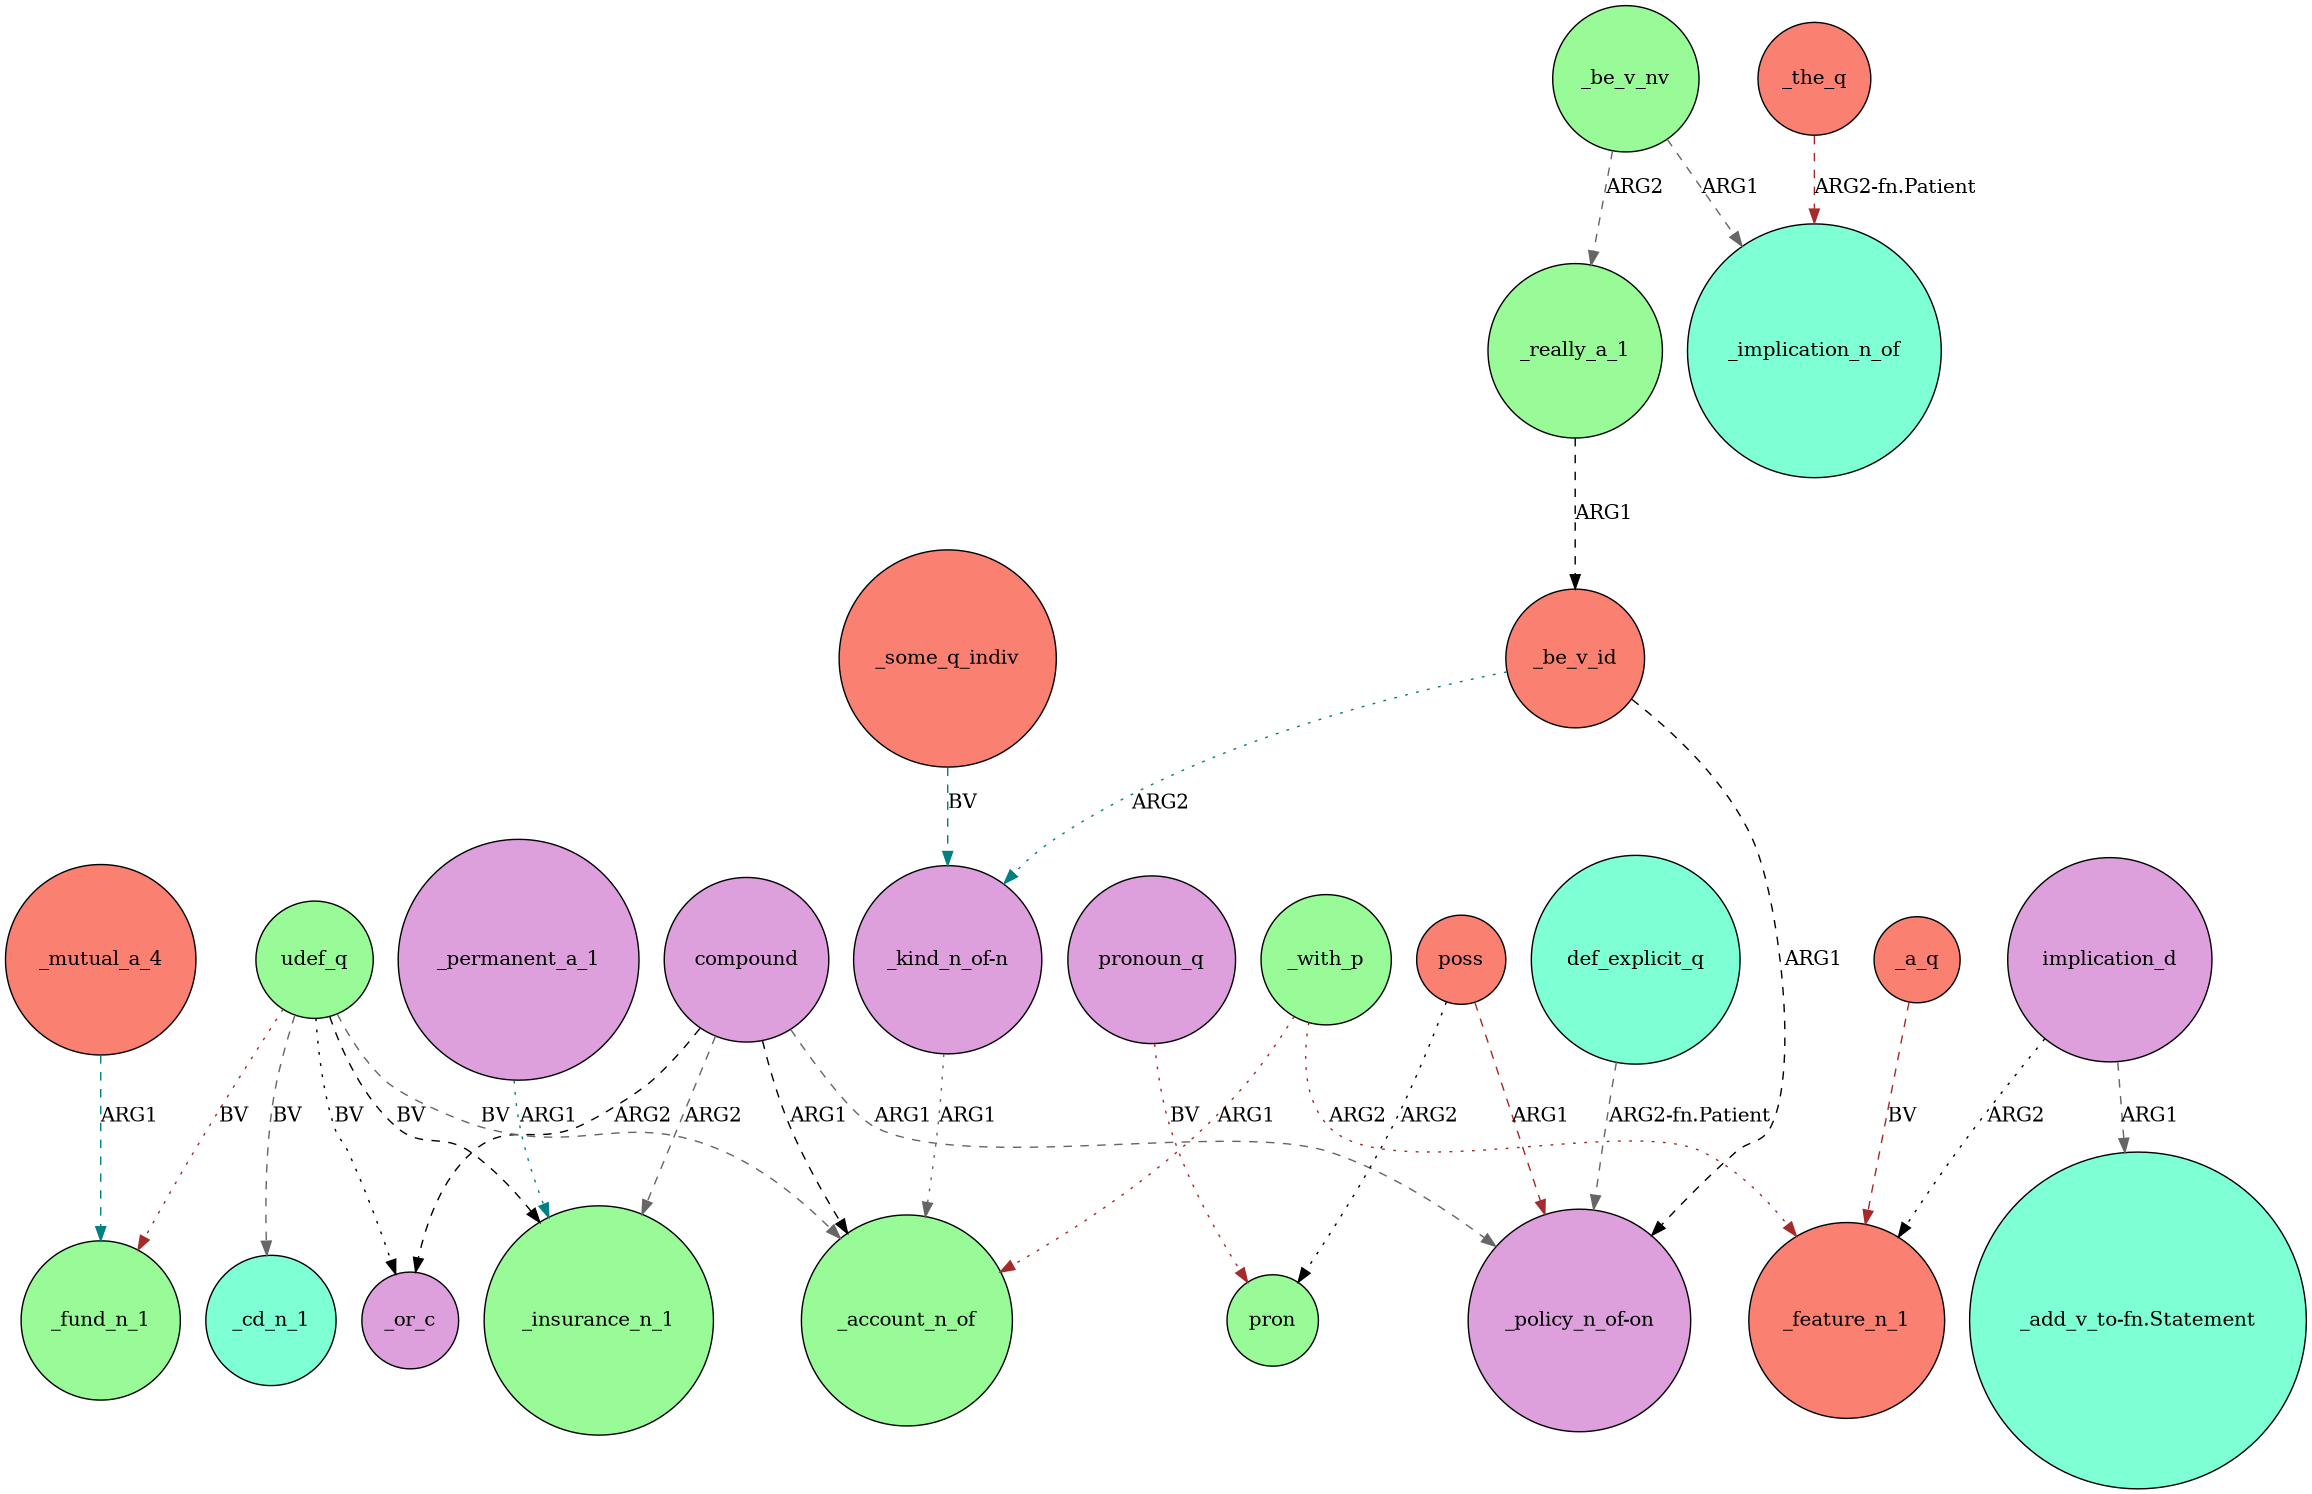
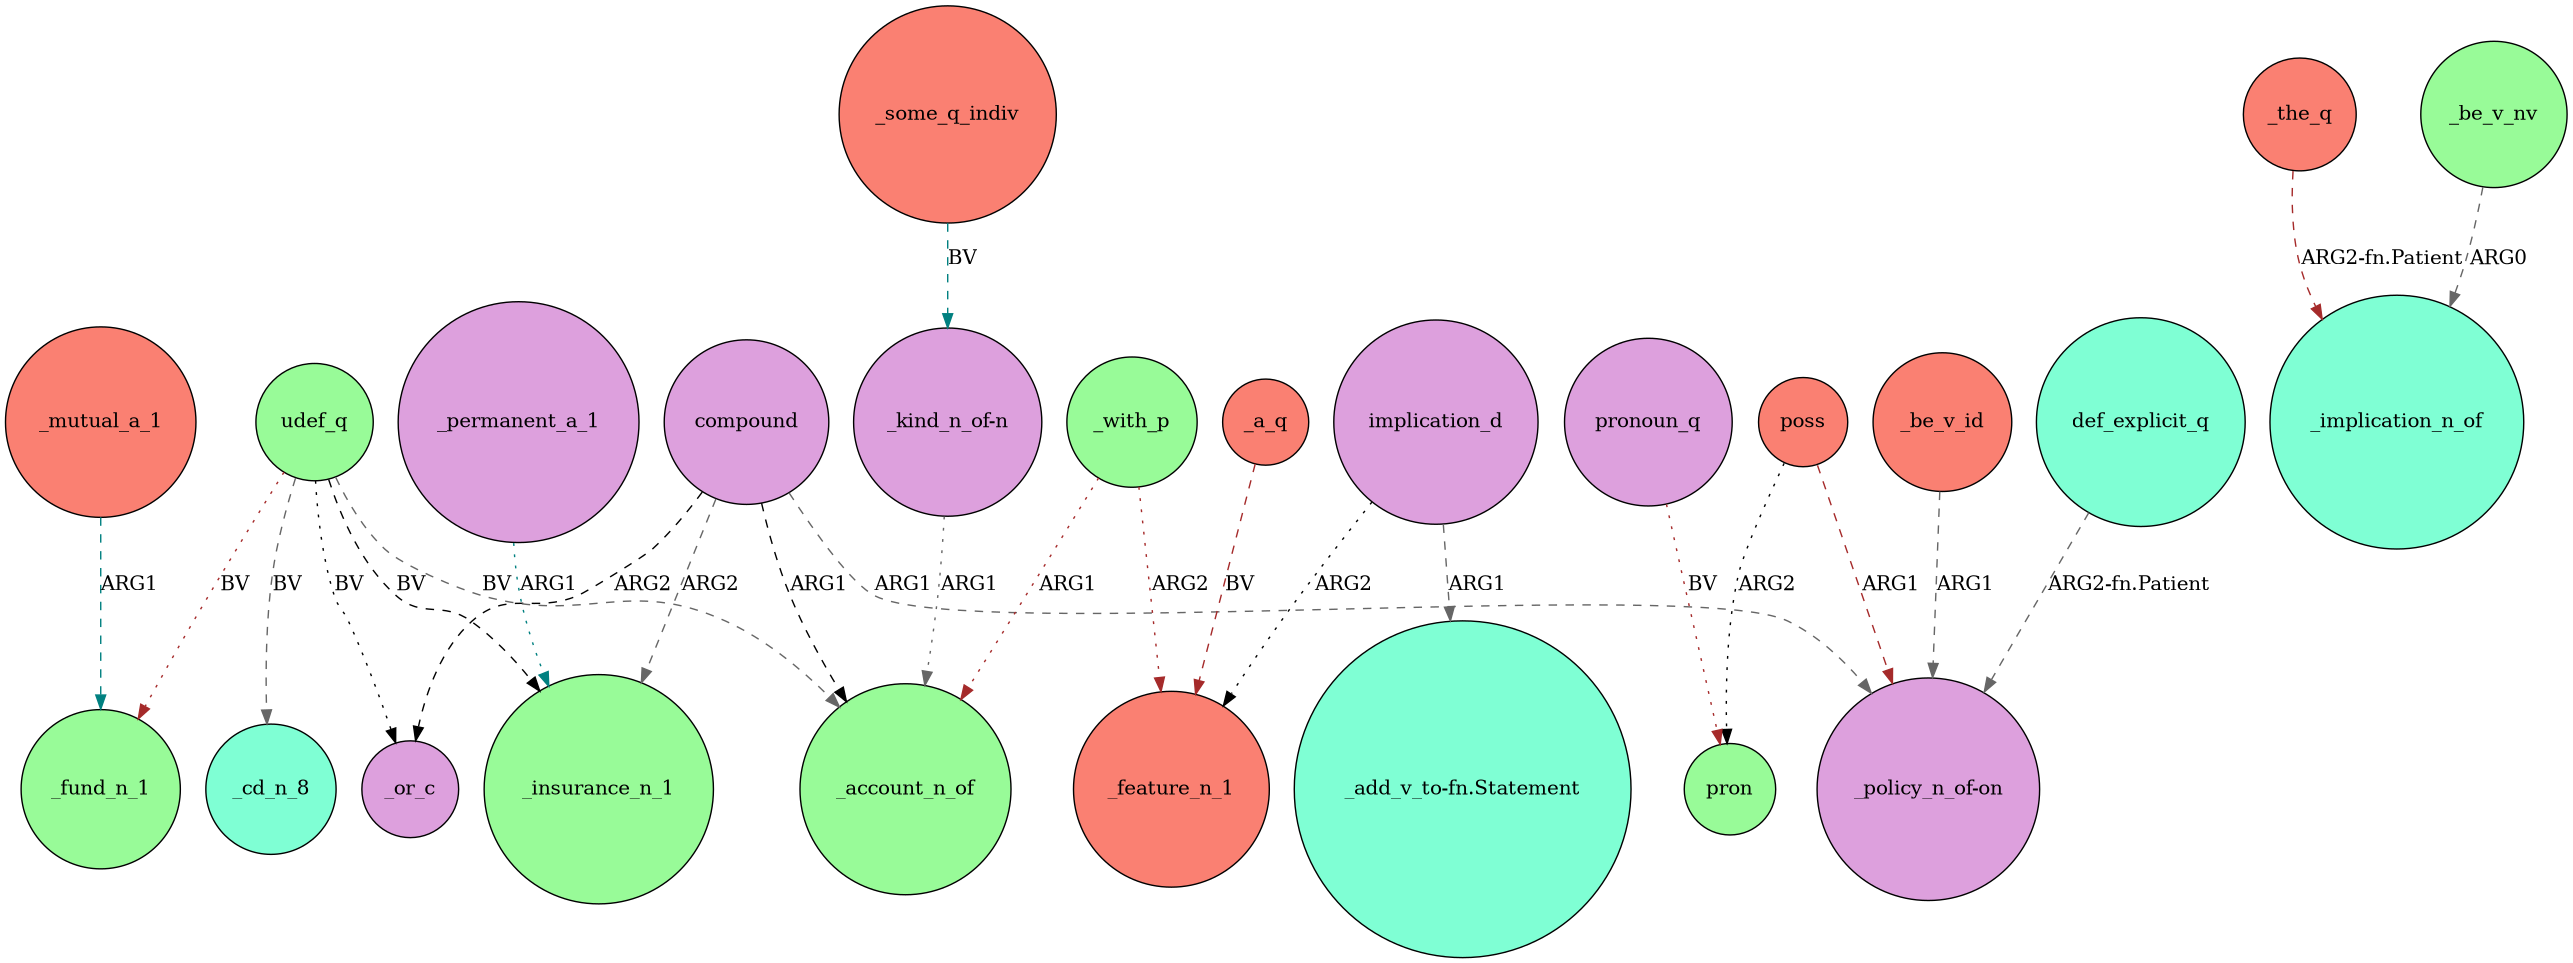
edge "_be_v_nv" -> "_implication_n_of": label "ARG1" -> "ARG0"
node "_really_a_1": removed
edge "_be_v_id" -> "_kind_n_of-n": removed, label "ARG2"
node "_mutual_a_4": label "_mutual_a_4" -> "_mutual_a_1"
edge "_be_v_id" -> "_policy_n_of-on": color black -> gray40
node "_cd_n_1": label "_cd_n_1" -> "_cd_n_8"
